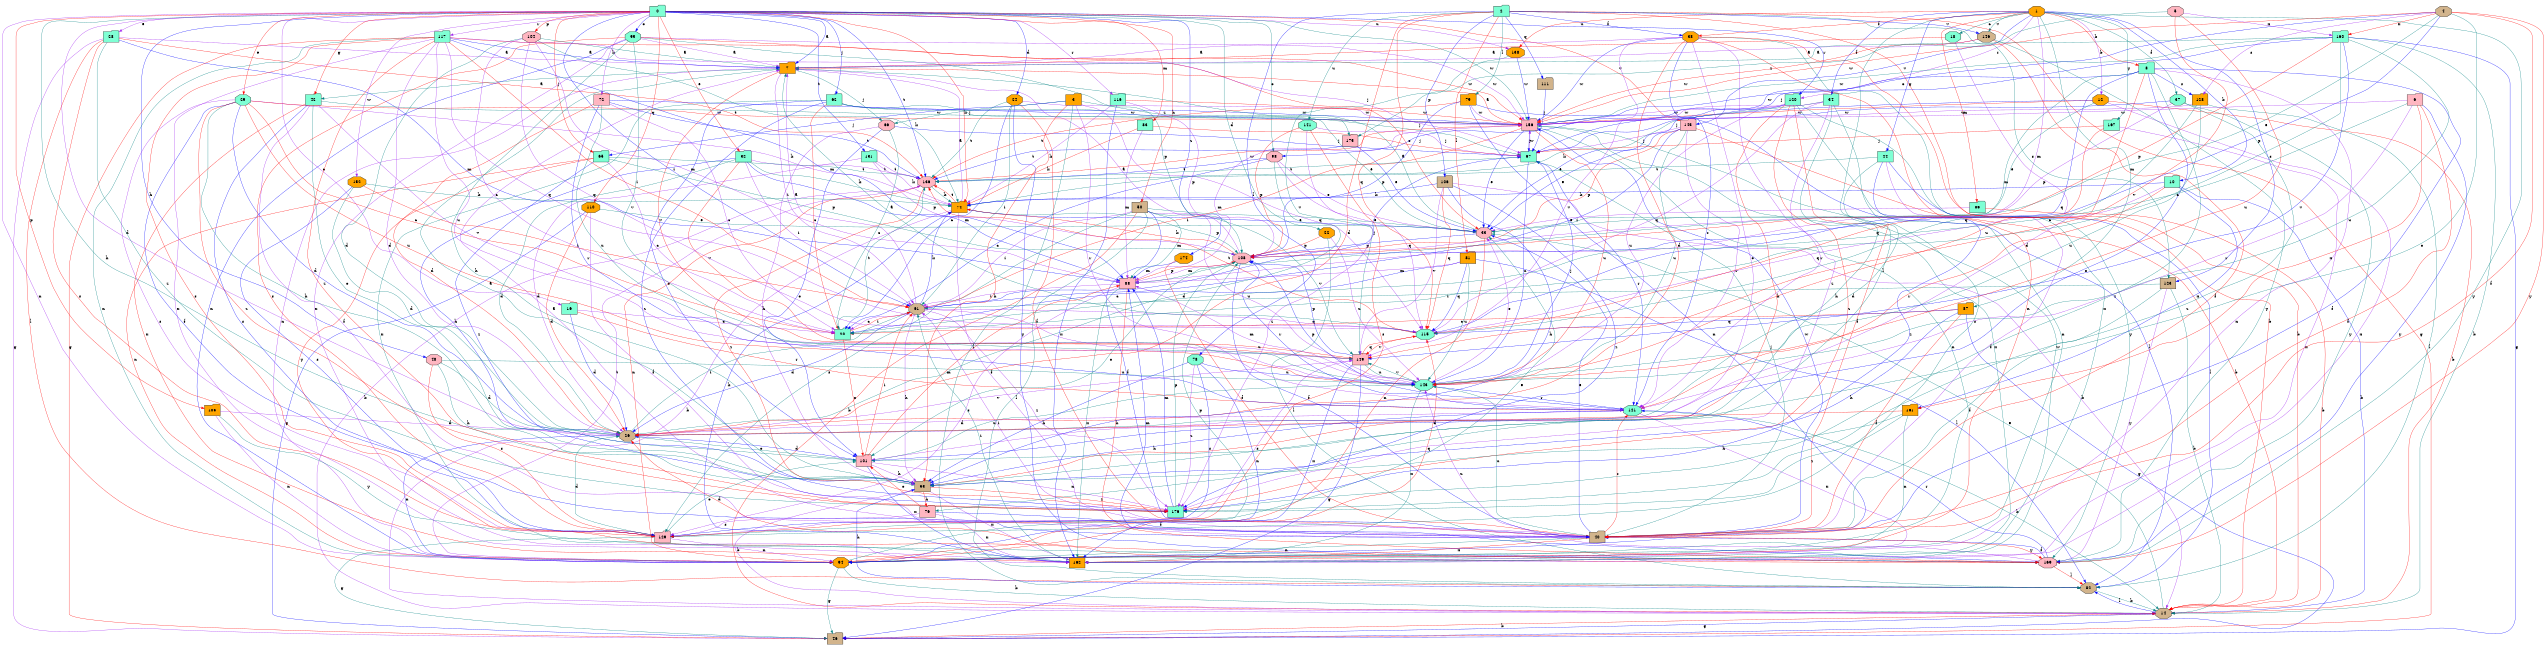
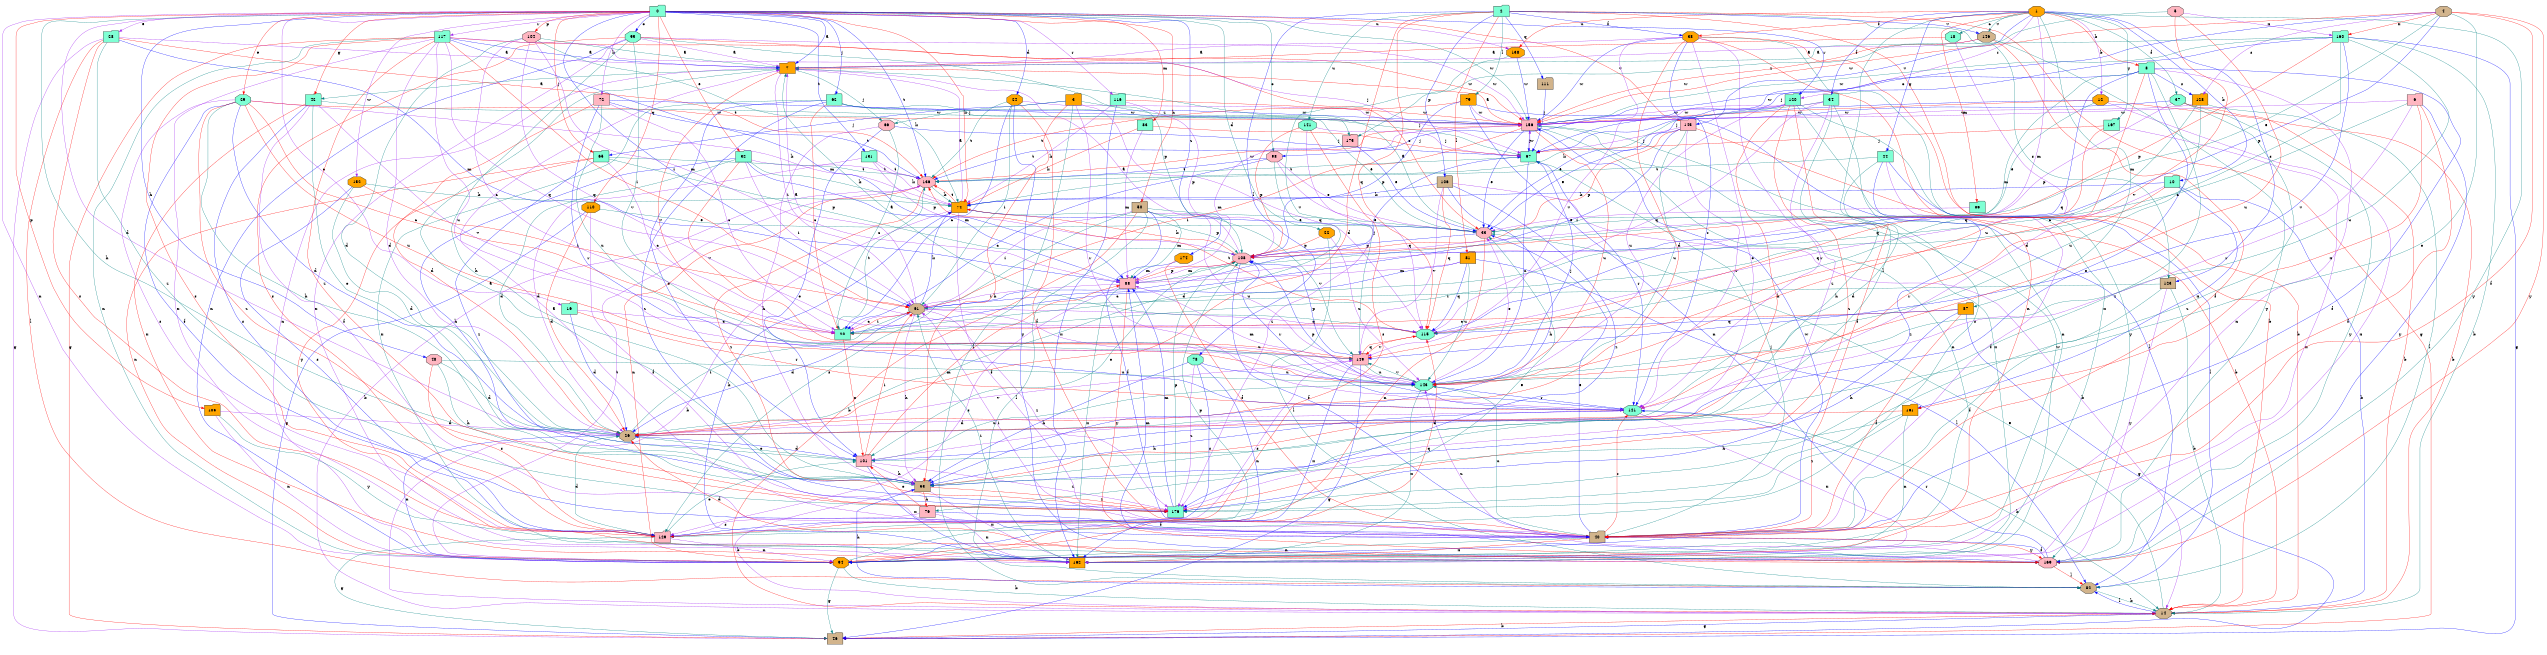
edge "86" -> "14": now "37" -> "14"
edge "88" -> "169": label "h" -> "y"
edge "101" -> "176": label "n" -> "z"
